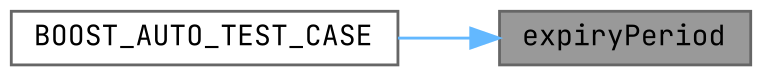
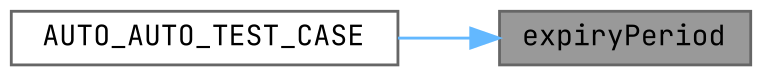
node "BOOST_AUTO_TEST_CASE": label "BOOST_AUTO_TEST_CASE" -> "AUTO_AUTO_TEST_CASE"
